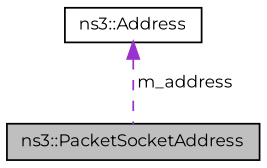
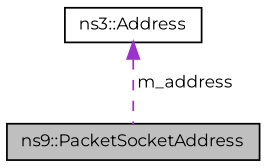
node "ns3::PacketSocketAddress": label "ns3::PacketSocketAddress" -> "ns9::PacketSocketAddress"
